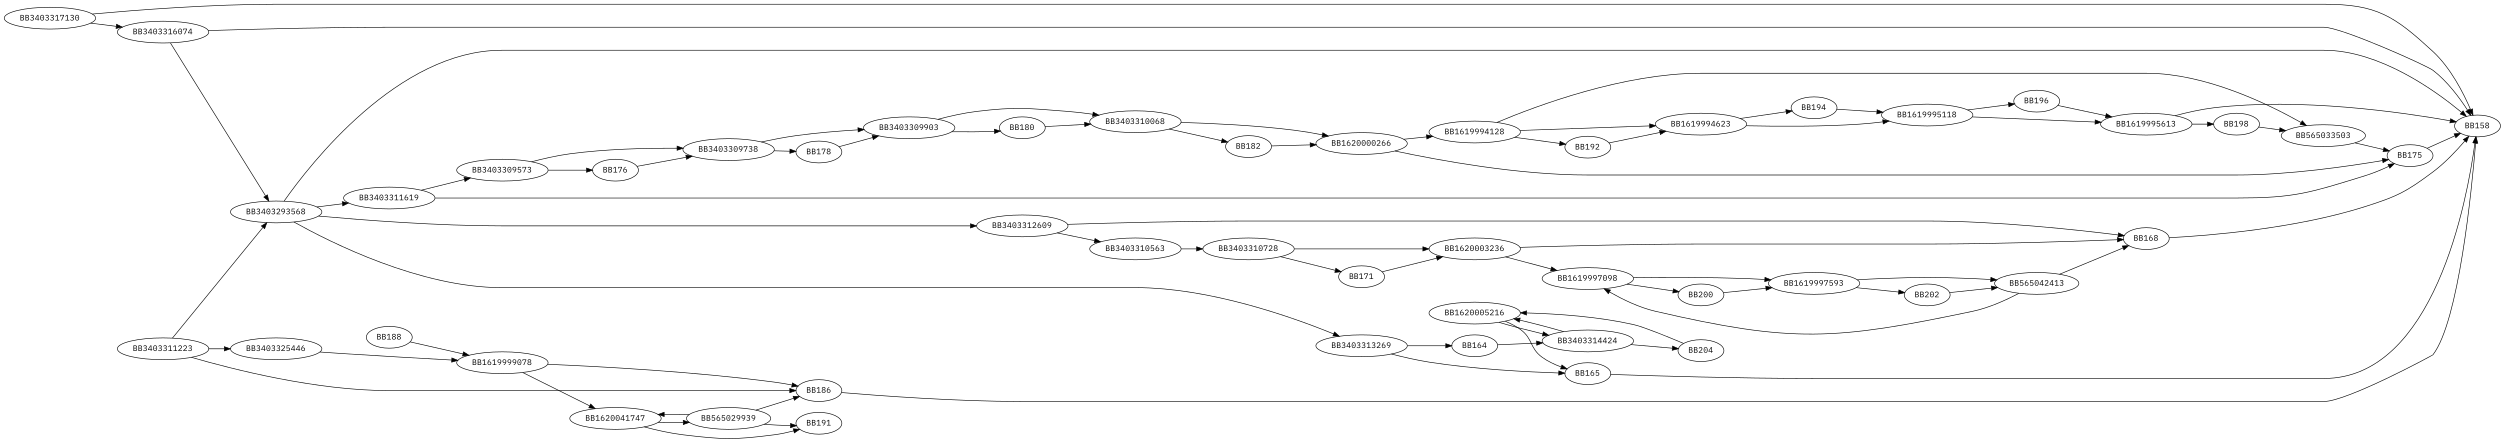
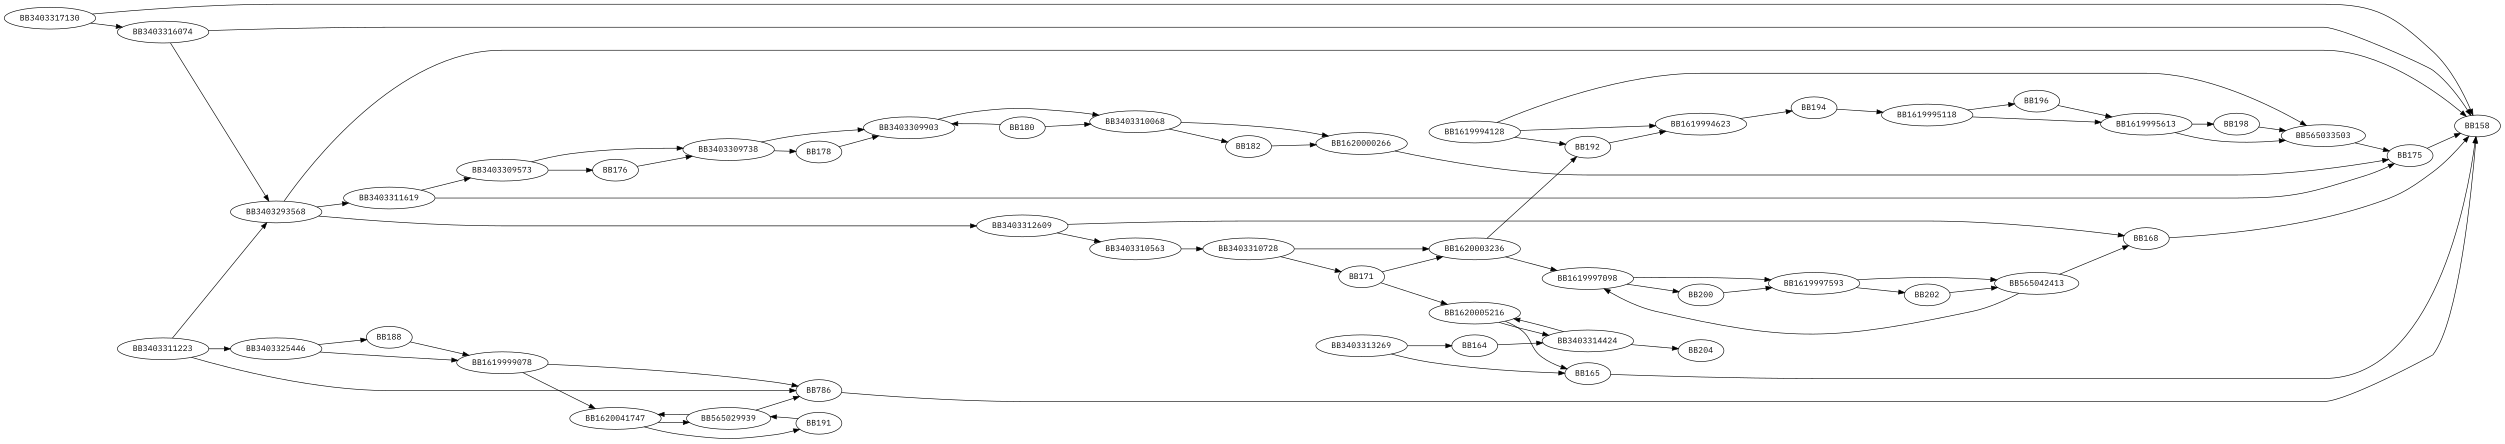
edge "BB1619995613" -> "BB158": now "BB1619995613" -> "BB565033503"
edge "BB1619994623" -> "BB1619995118": removed
edge "BB3403309903" -> "BB180": reversed
edge "BB1620000266" -> "BB1619994128": removed
edge "BB1620003236" -> "BB168": now "BB1620003236" -> "BB192"
edge "BB3403293568" -> "BB3403313269": removed
edge "BB204" -> "BB1620005216": now "BB171" -> "BB1620005216"
edge "BB3403325446" -> "BB188": added
node "BB186": label "BB186" -> "BB786"
edge "BB565029939" -> "BB191": reversed
